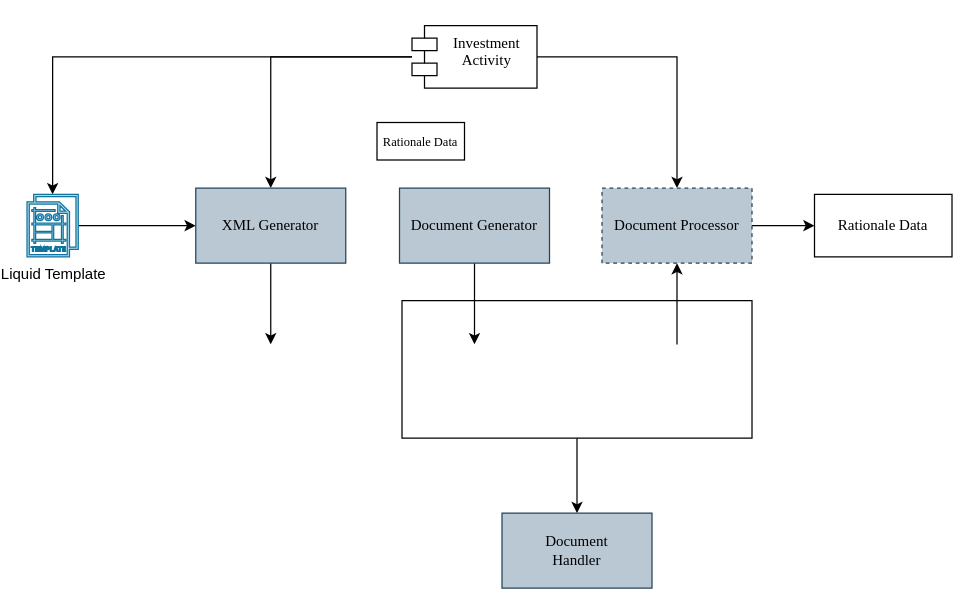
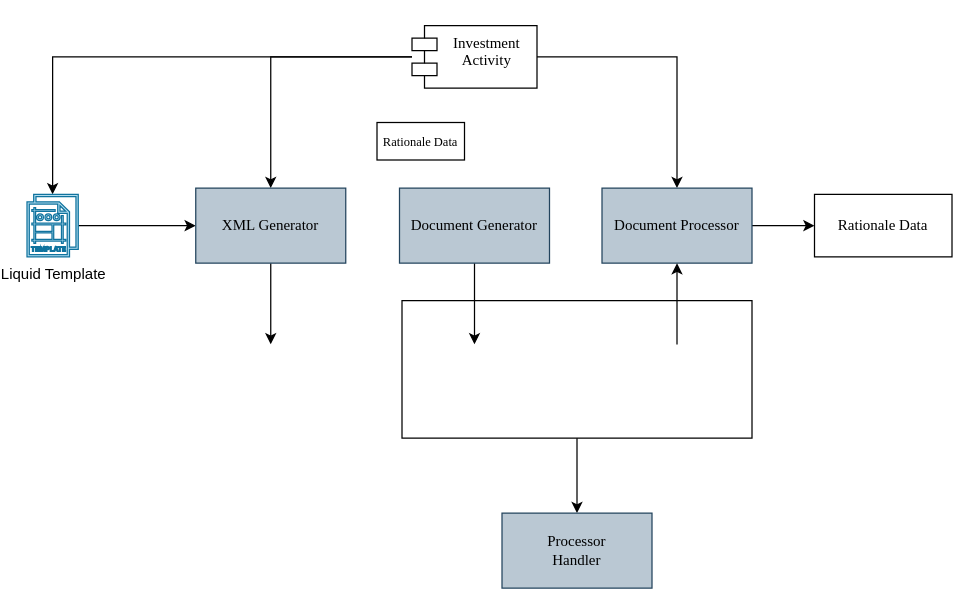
node "Document Processor": style dashed -> solid
node "Document Handler": label "Document Handler" -> "Processor Handler"
